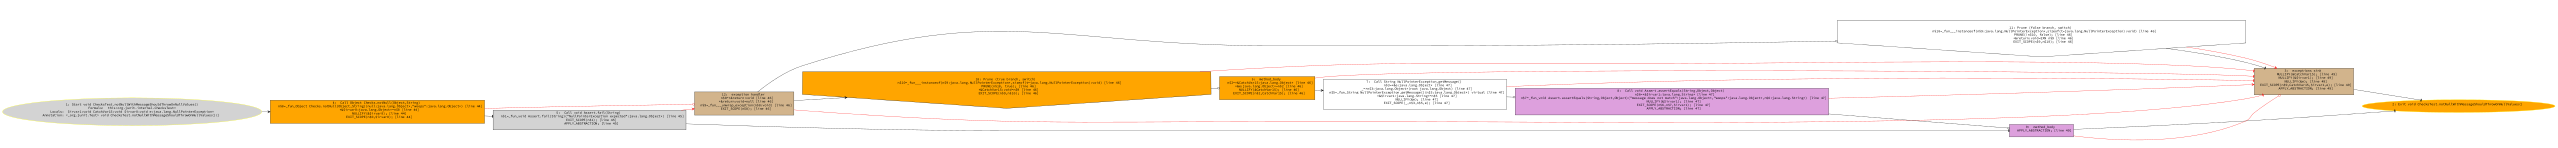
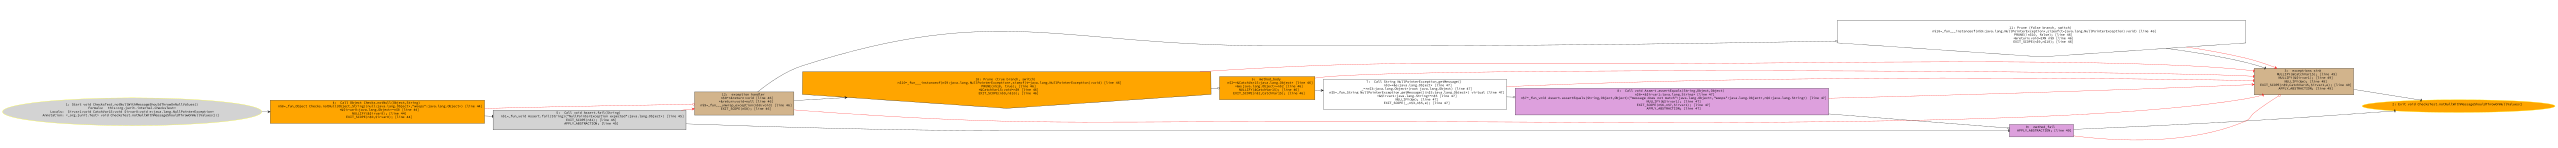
node "9:  method_body APPLY_ABSTRACTION; [line 49]": label "9:  method_body APPLY_ABSTRACTION; [line 49]" -> "9:  method_fail APPLY_ABSTRACTION; [line 49]"
